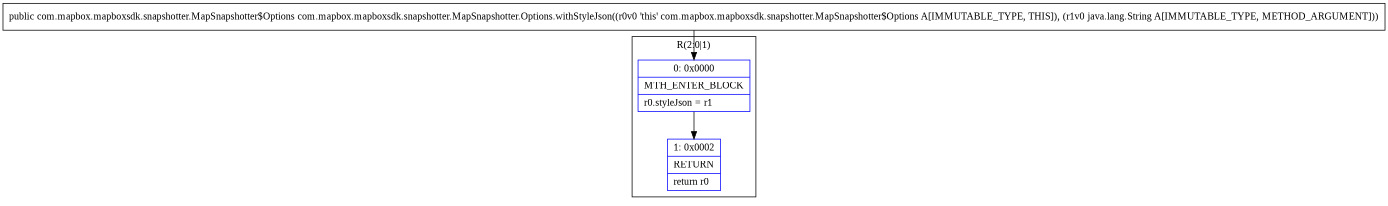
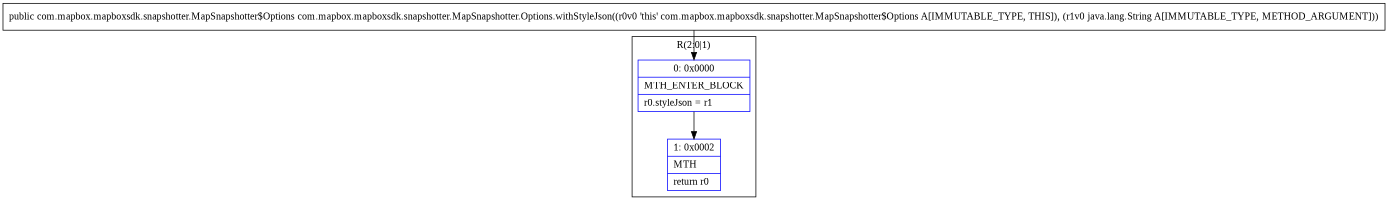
node "1: 0x0002": text "RETURN" -> "MTH"
